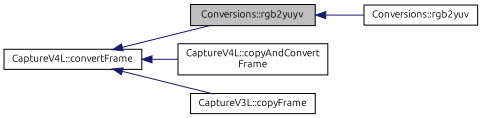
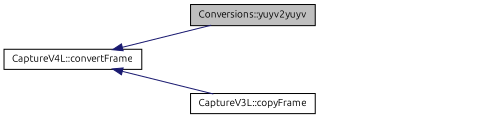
node "Conversions::rgb2yuyv": label "Conversions::rgb2yuyv" -> "Conversions::yuyv2yuyv"
node "Conversions::rgb2yuv": removed
node "CaptureV4L::copyAndConvert Frame": removed
